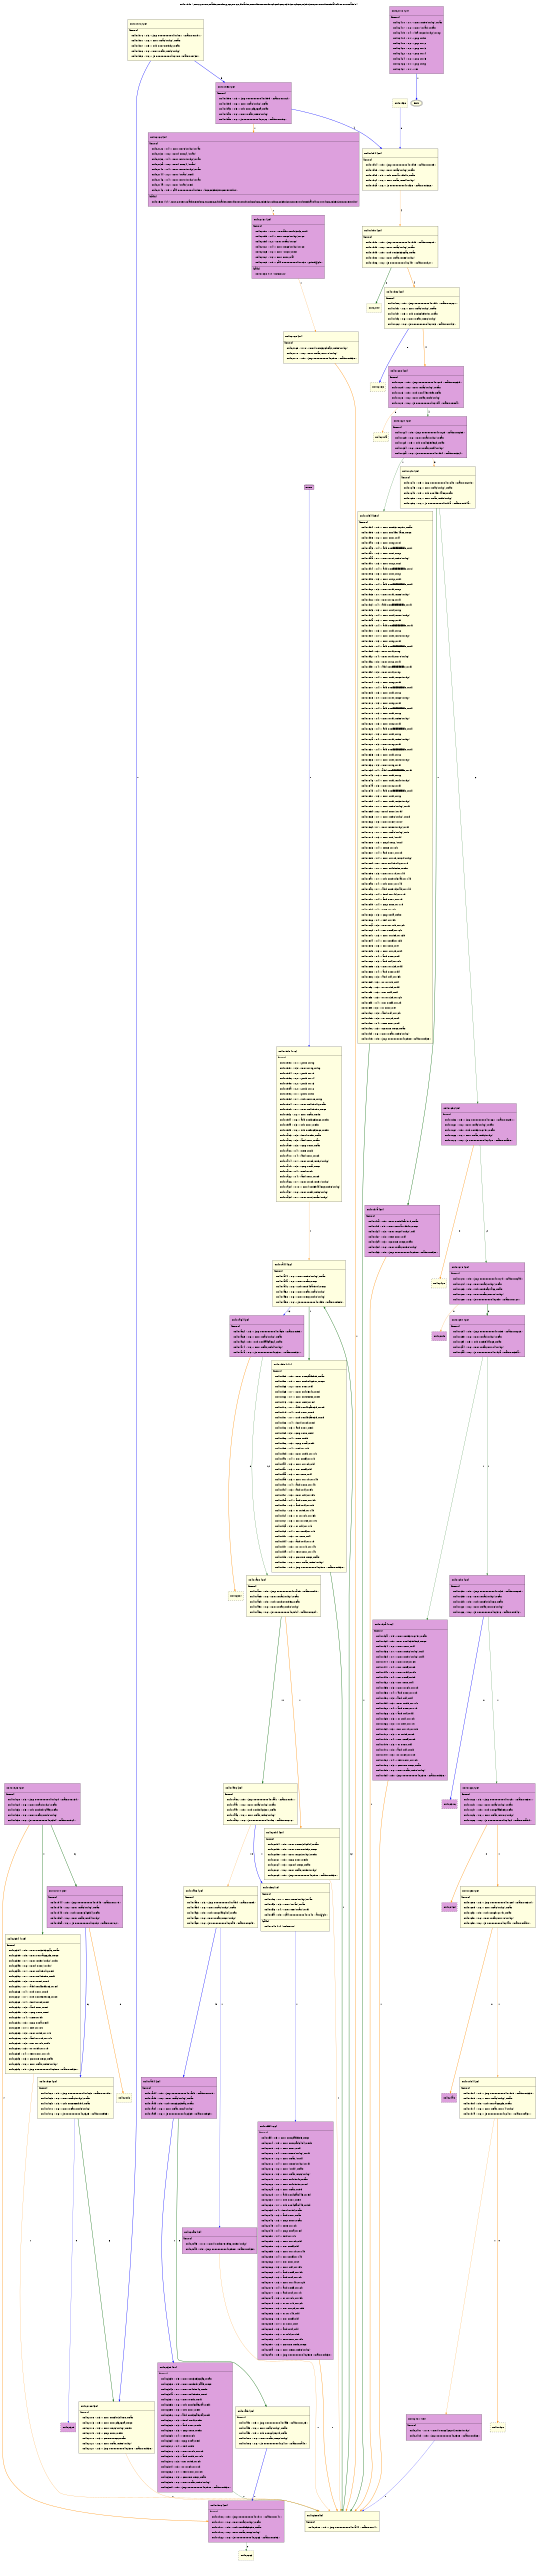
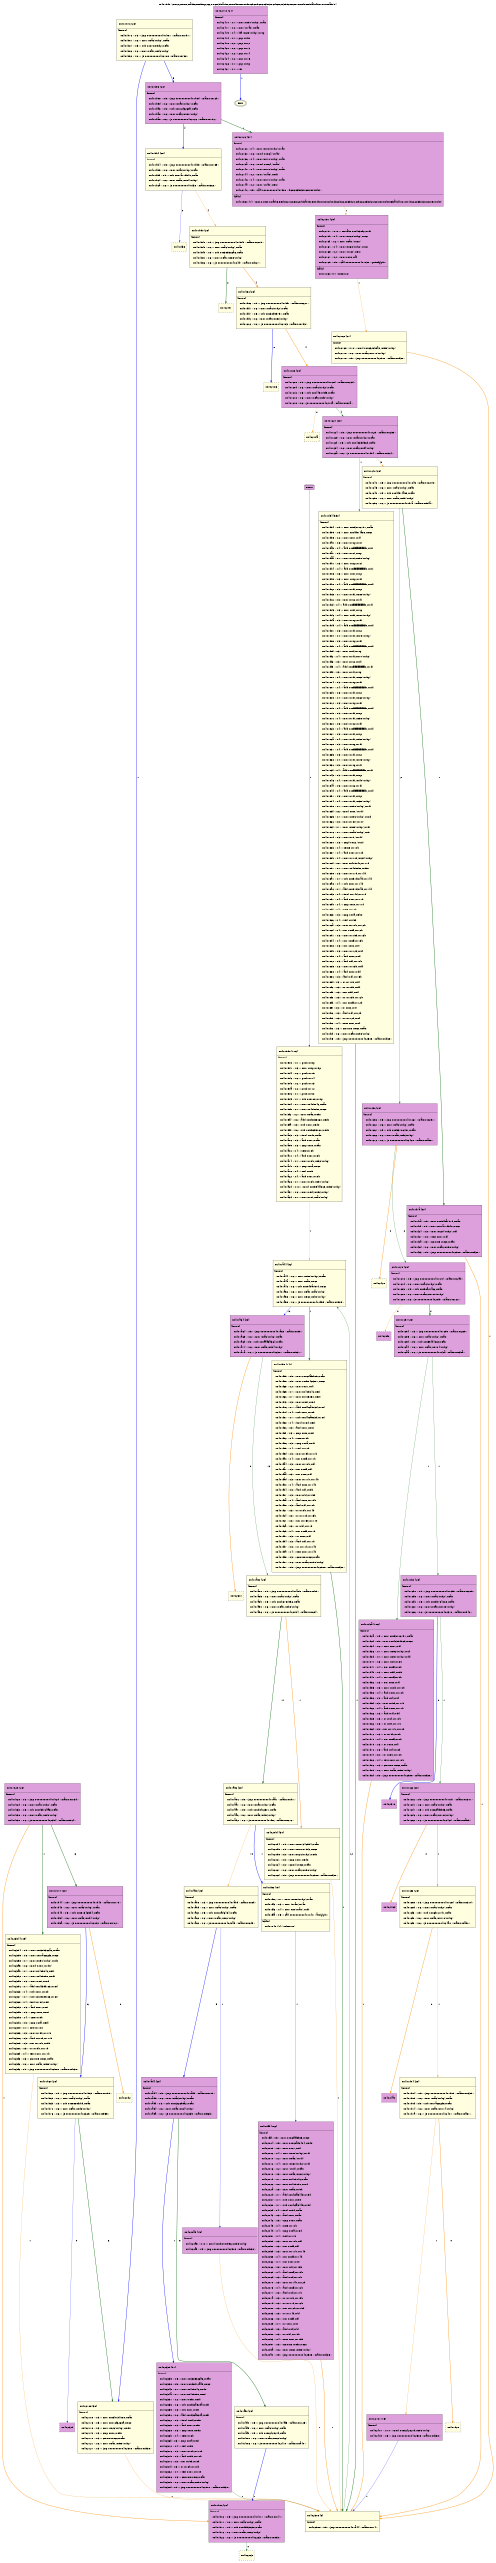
edge "0x401b98 [28]" -> "0x40212c [37]": color darkorange -> darkgreen
edge "0x401f38" -> "0x401bb4 [28]": reversed
edge "0x40250e [5]" -> "0x401a44 [32]": style bold -> solid
